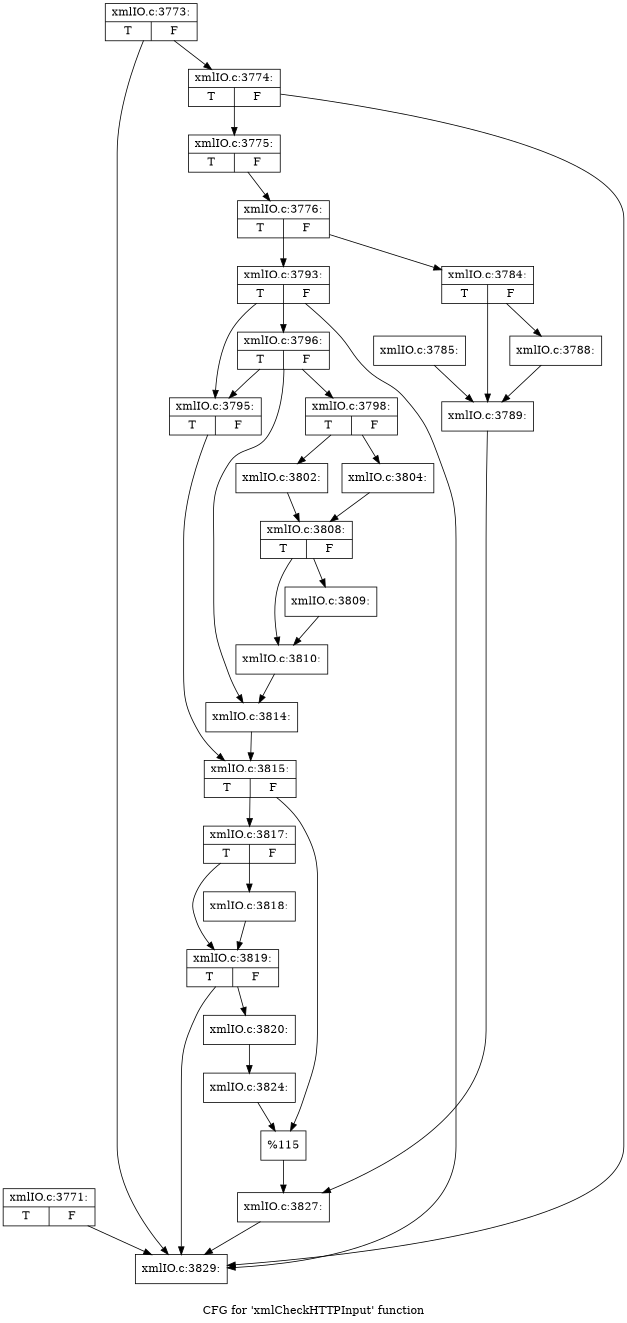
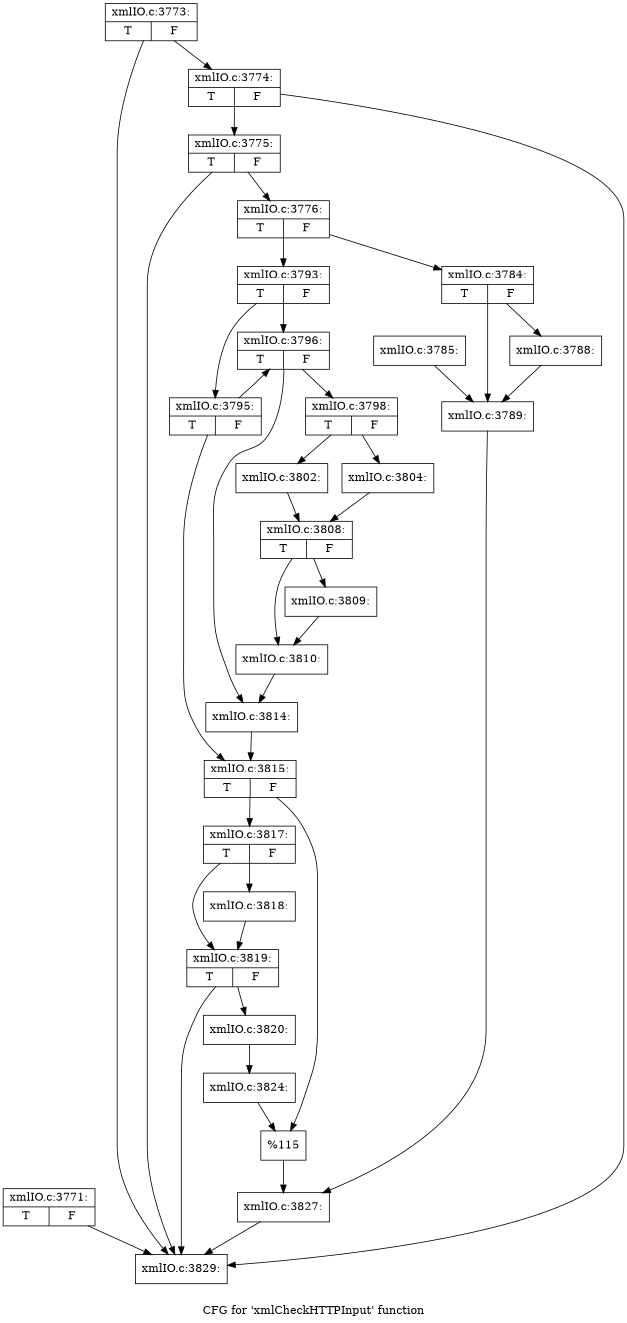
edge "xmlIO.c:3796:" -> "xmlIO.c:3795:": reversed
edge "xmlIO.c:3793:" -> "xmlIO.c:3829:": now "xmlIO.c:3775:" -> "xmlIO.c:3829:"
